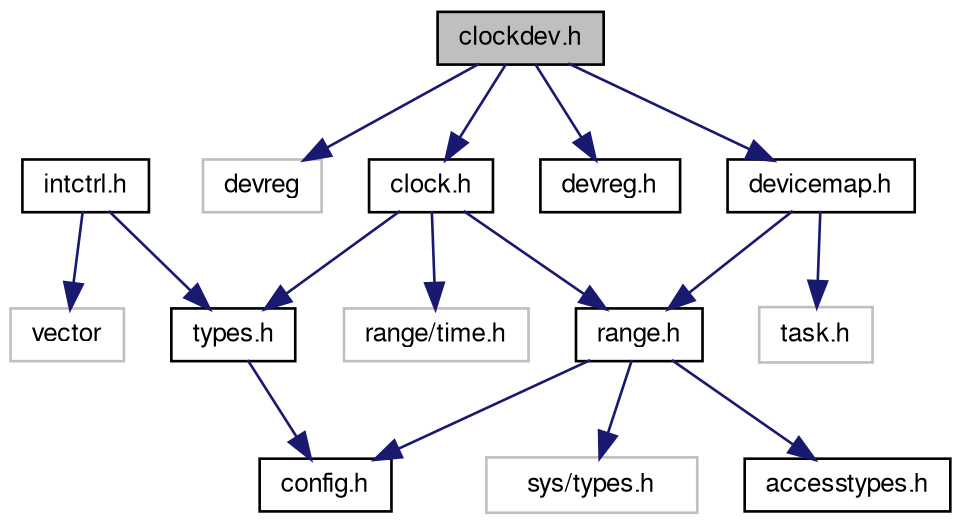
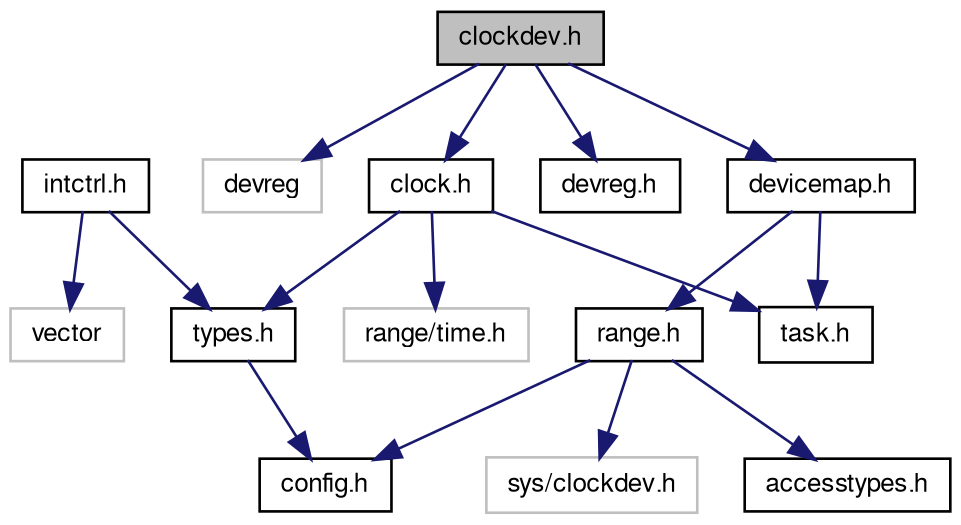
edge "clock.h" -> "range.h": now "clock.h" -> "task.h"
node "task.h": color grey75 -> black
node "sys/types.h": label "sys/types.h" -> "sys/clockdev.h"
